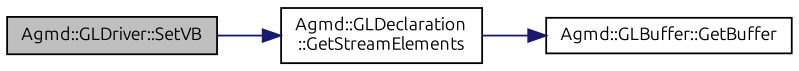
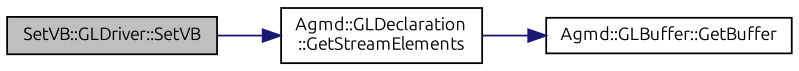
node "Agmd::GLDriver::SetVB": label "Agmd::GLDriver::SetVB" -> "SetVB::GLDriver::SetVB"
